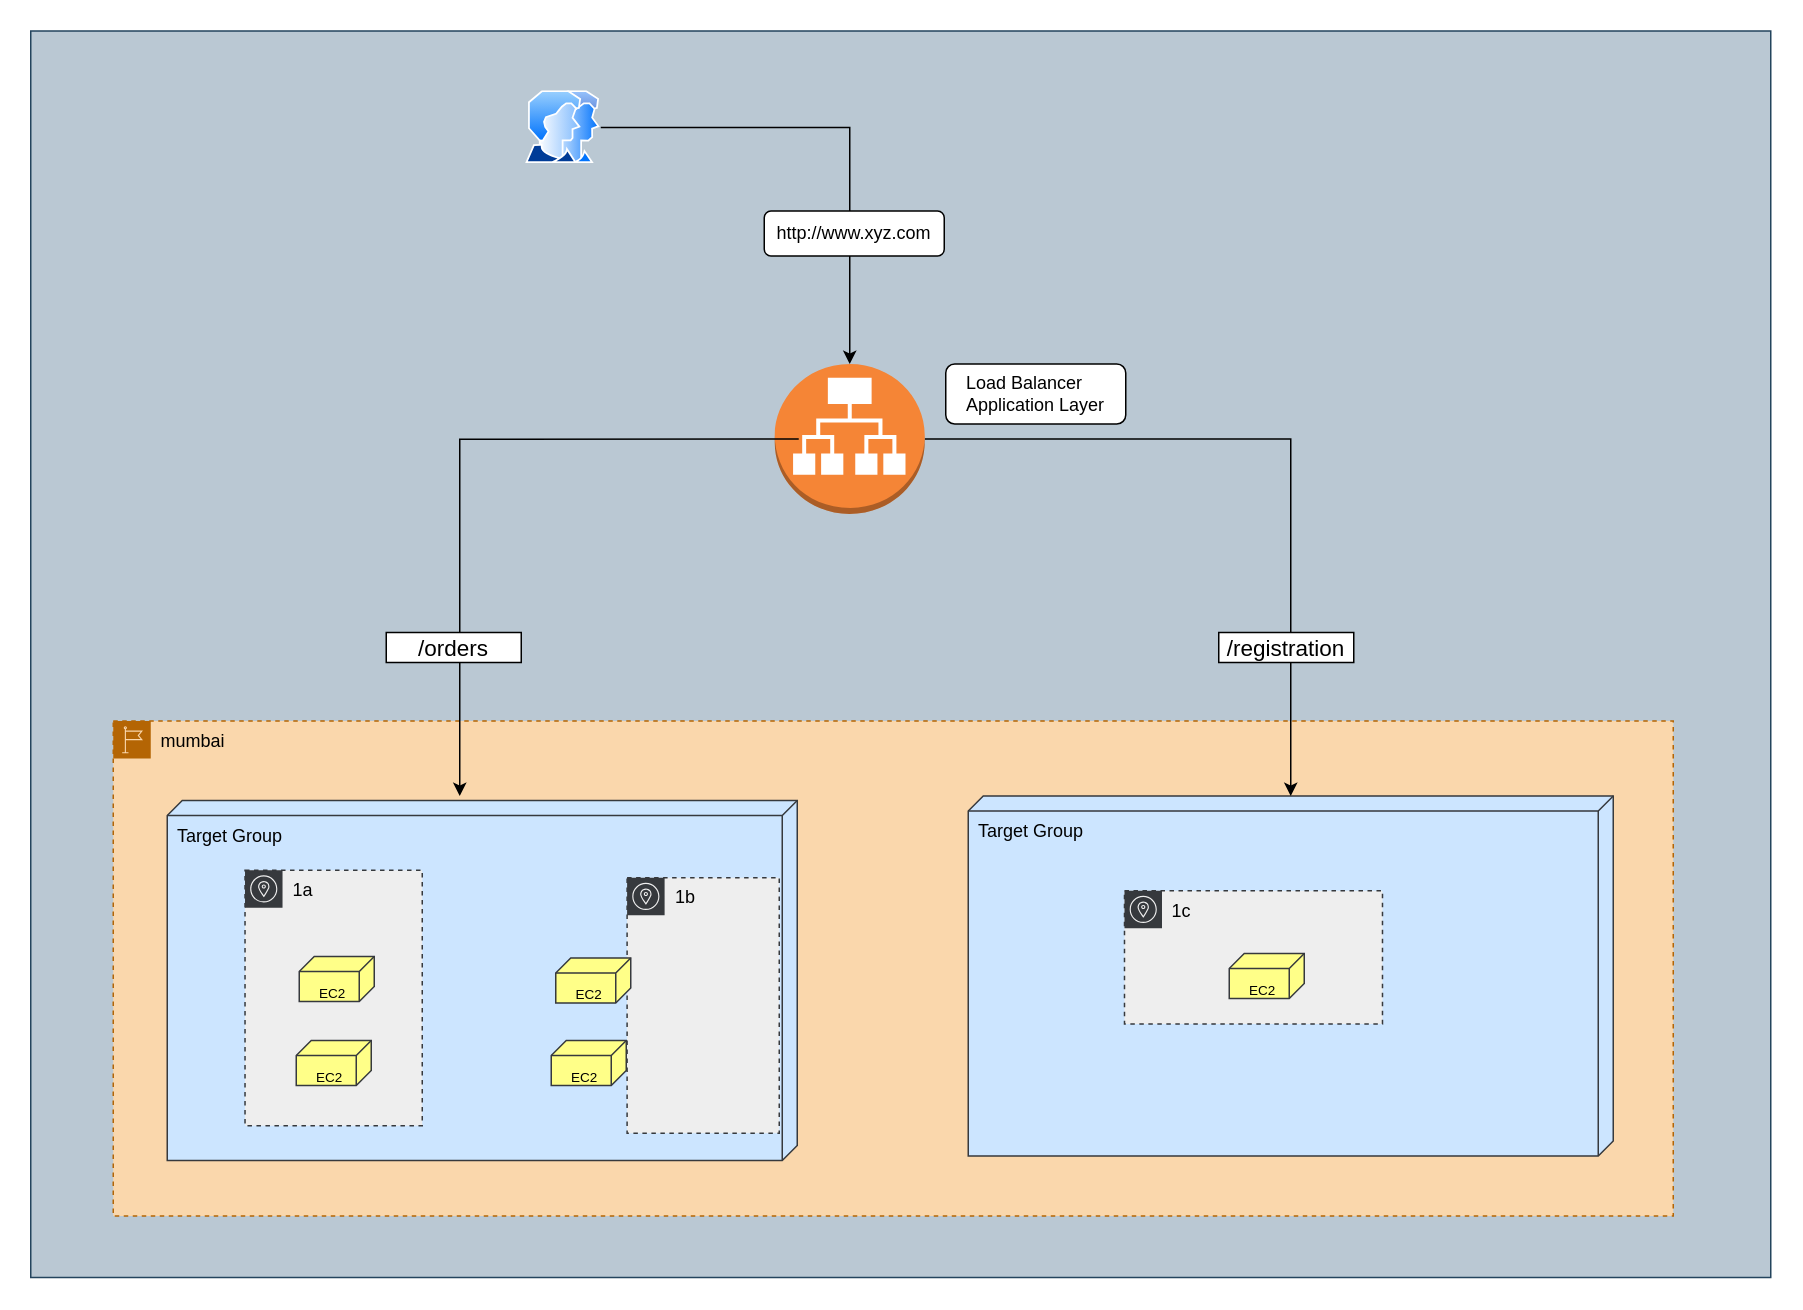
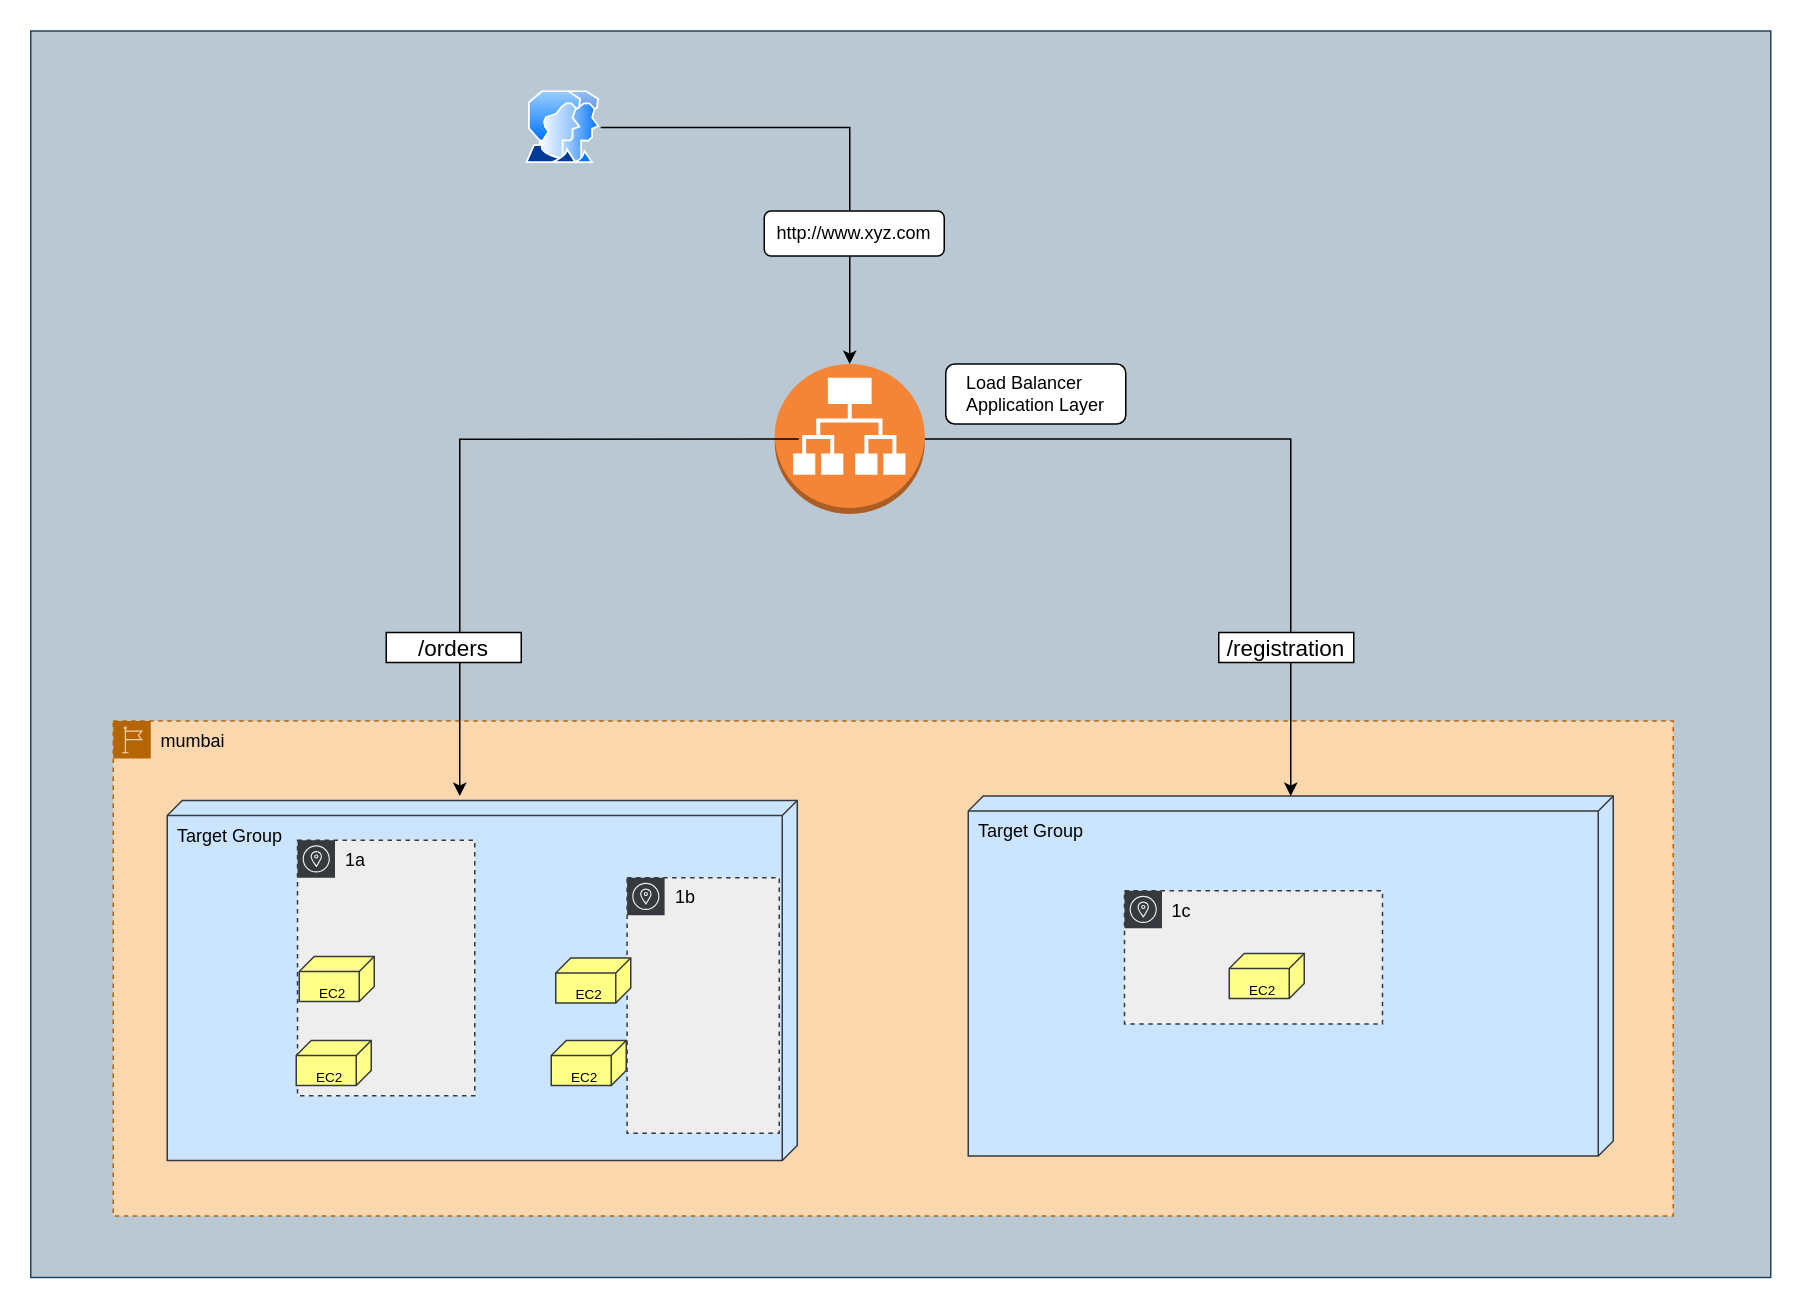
node "1a": moved (334, 998) -> (386, 968)
